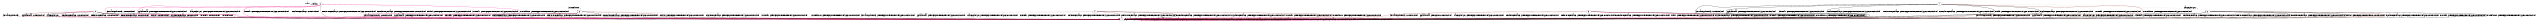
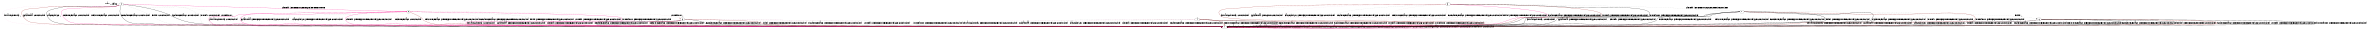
edge "5" -> "7": added, label "ClientHello / SERVER_HELLO|CHANGE_CIPHER_SPEC|FINISHED"
edge "0" -> "2": added, label "ClientHello / SERVER_HELLO|CERTIFICATE|SERVER_HELLO_DONE"
edge "7" -> "6": label "ChangeCipherSpec / -" -> "Finished / -"
